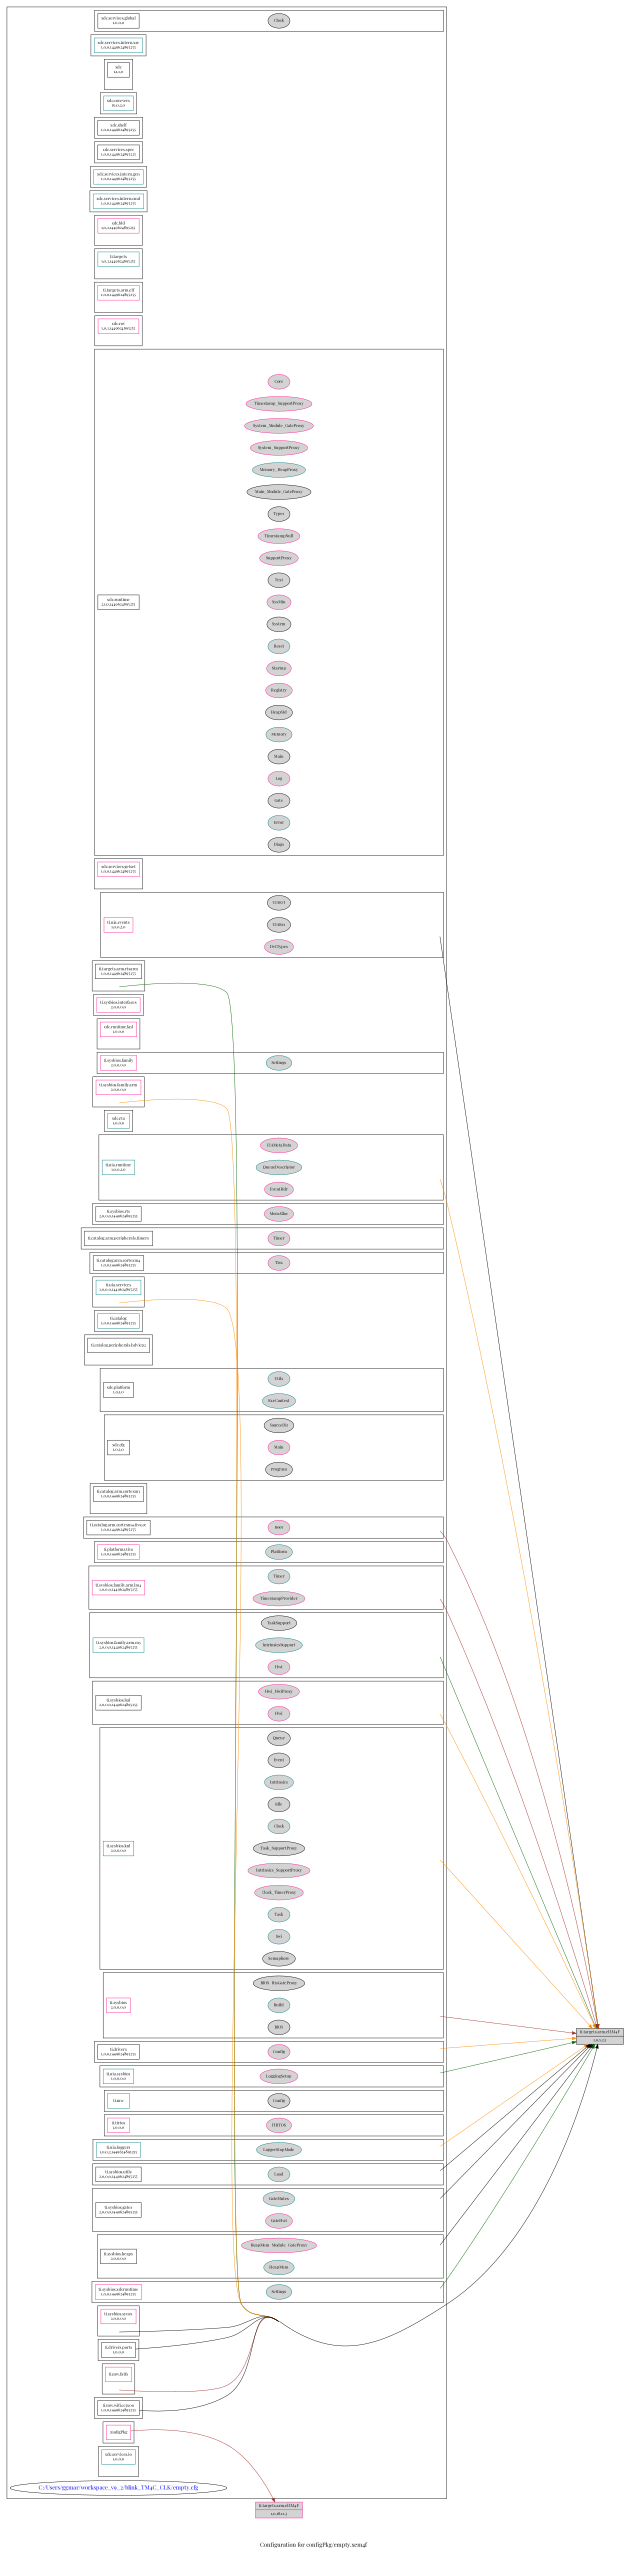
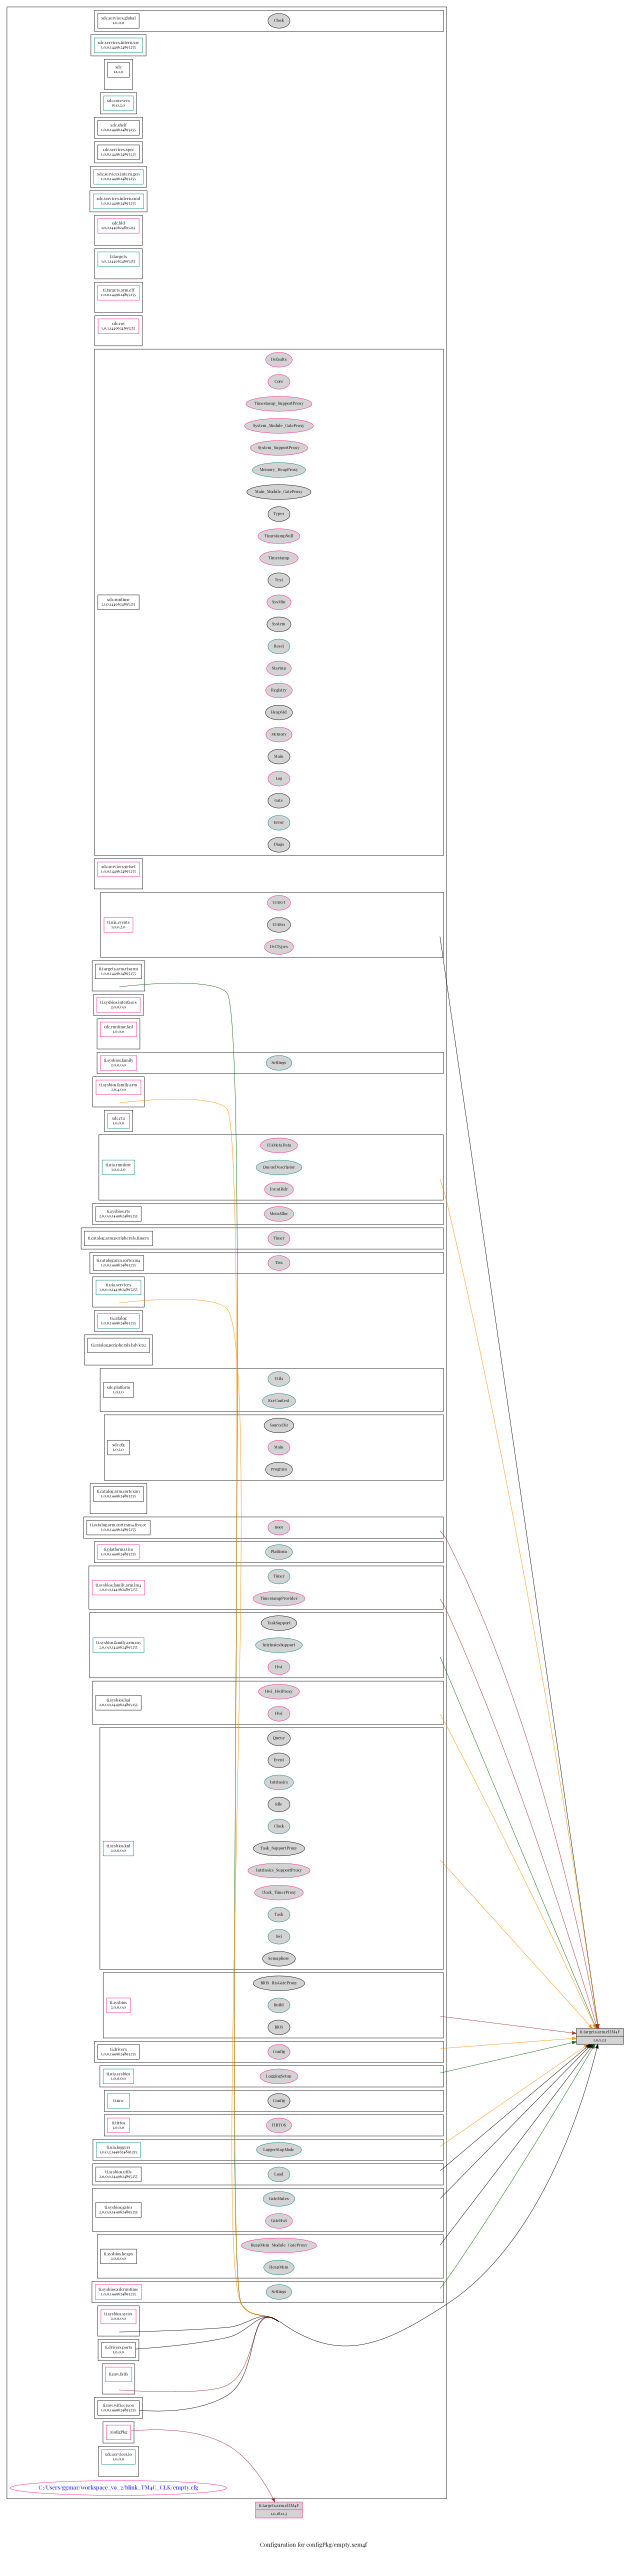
node "Defaults": added
node "SupportProxy": label "SupportProxy" -> "Timestamp"
node "Memory": color teal -> deeppink
node "UIAEvt": color black -> deeppink
node "ti.sysbios.family.arm 2,0,0,0,0": label "ti.sysbios.family.arm 2,0,0,0,0" -> "ti.sysbios.family.arm 2,0,4,0,0"
node "C:/Users/ggmar/workspace_v9_2/blink_TM4C_CLK/empty.cfg": color black -> deeppink
